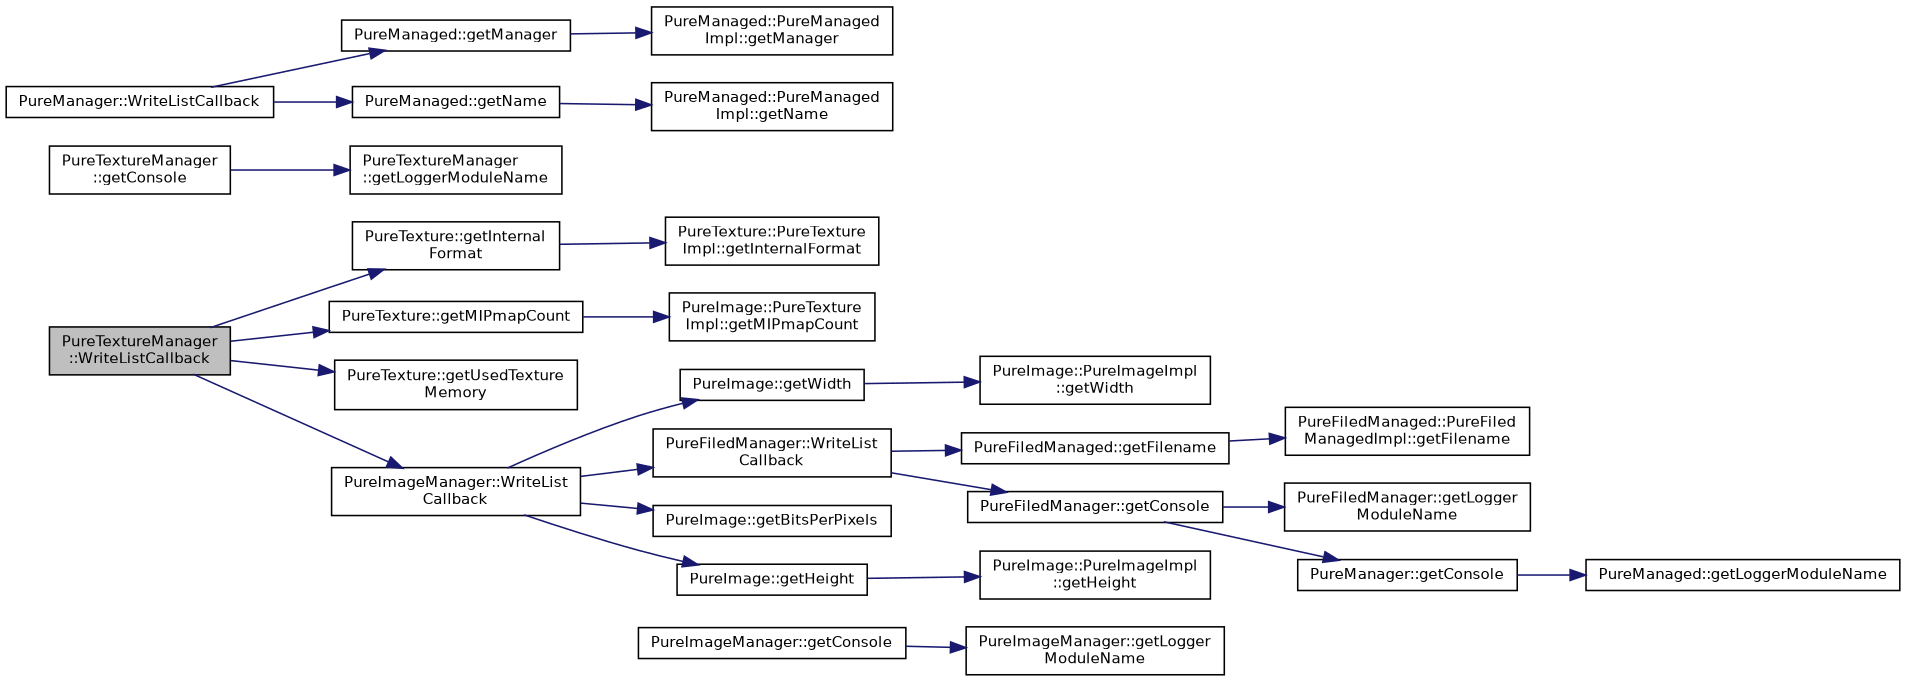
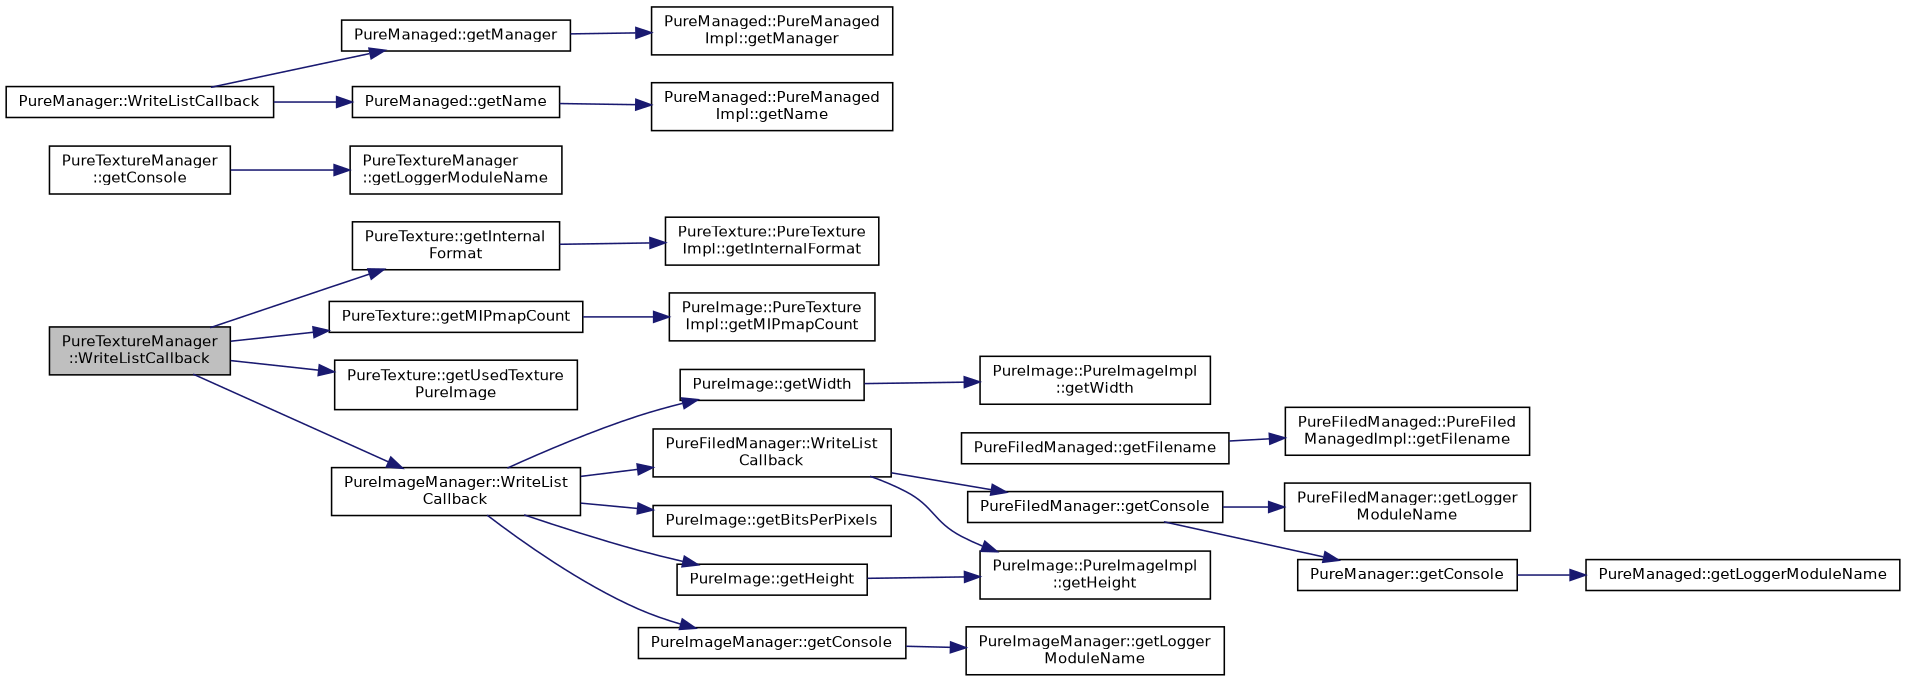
node "PureTexture::getUsedTexture Memory": label "PureTexture::getUsedTexture Memory" -> "PureTexture::getUsedTexture PureImage"
edge "PureFiledManager::WriteList Callback" -> "PureFiledManaged::getFilename": now "PureFiledManager::WriteList Callback" -> "PureImage::PureImageImpl ::getHeight"
edge "PureImageManager::WriteList Callback" -> "PureImageManager::getConsole": added
